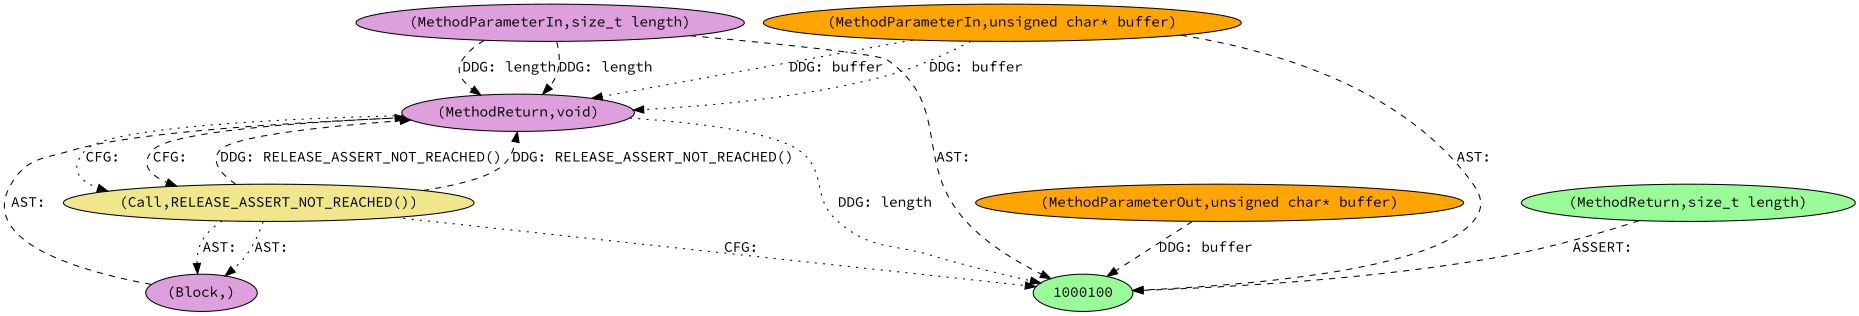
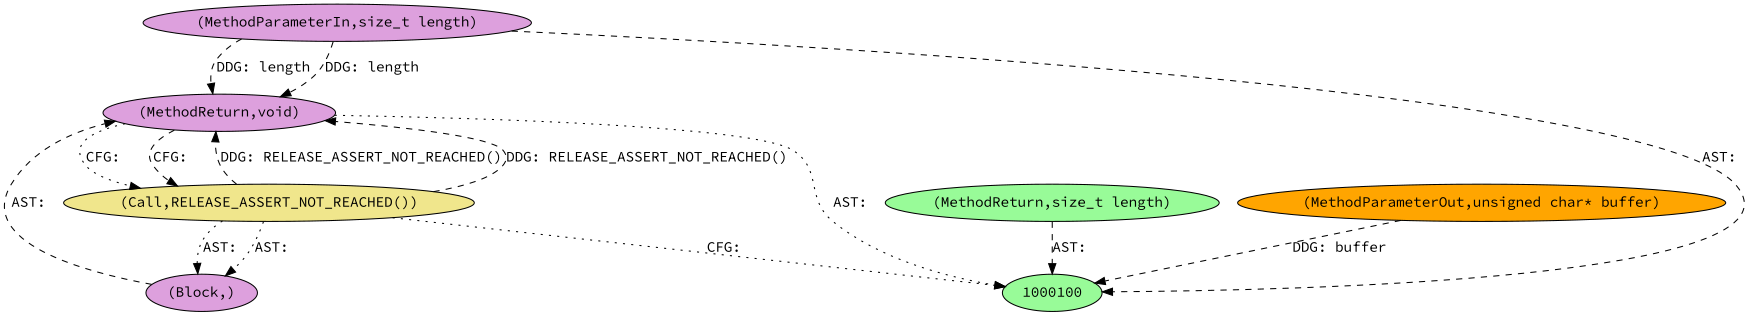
node "(MethodParameterIn,unsigned char* buffer)": removed
edge "(MethodReturn,void)" -> "1000100": label "DDG: length" -> "AST: "
edge "(MethodReturn,size_t length)" -> "1000100": label "ASSERT: " -> "AST: "
